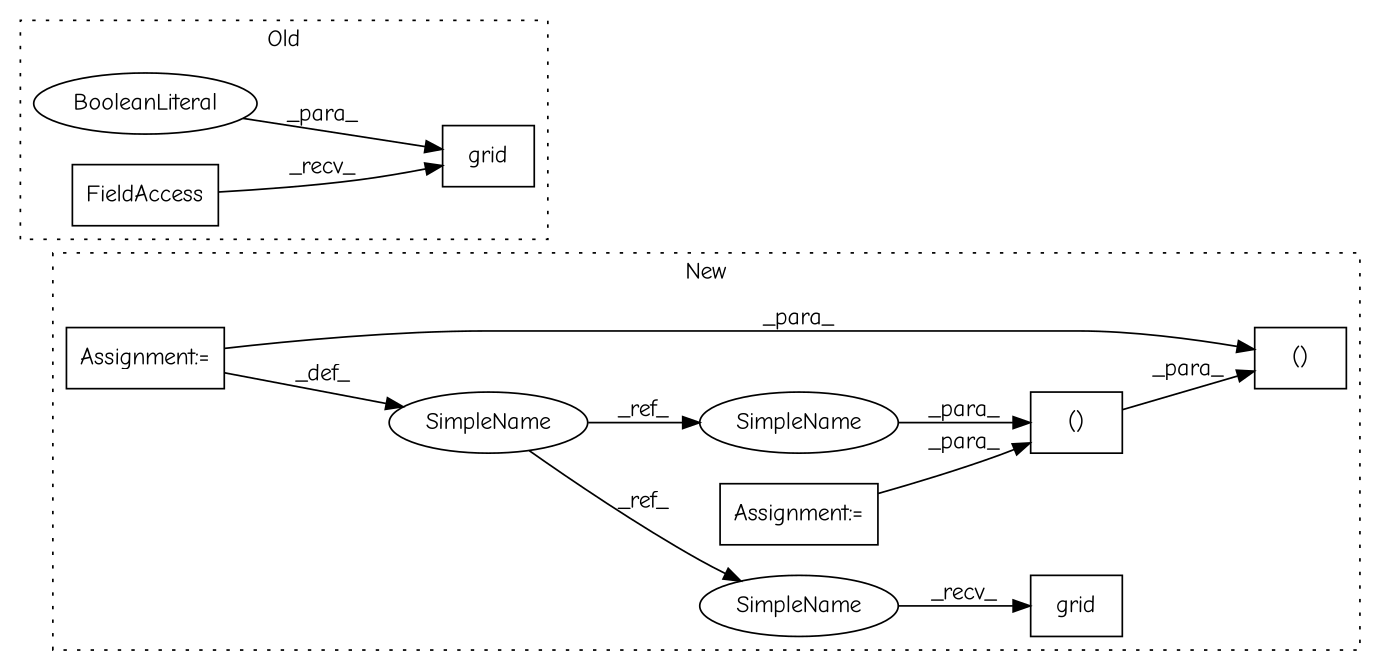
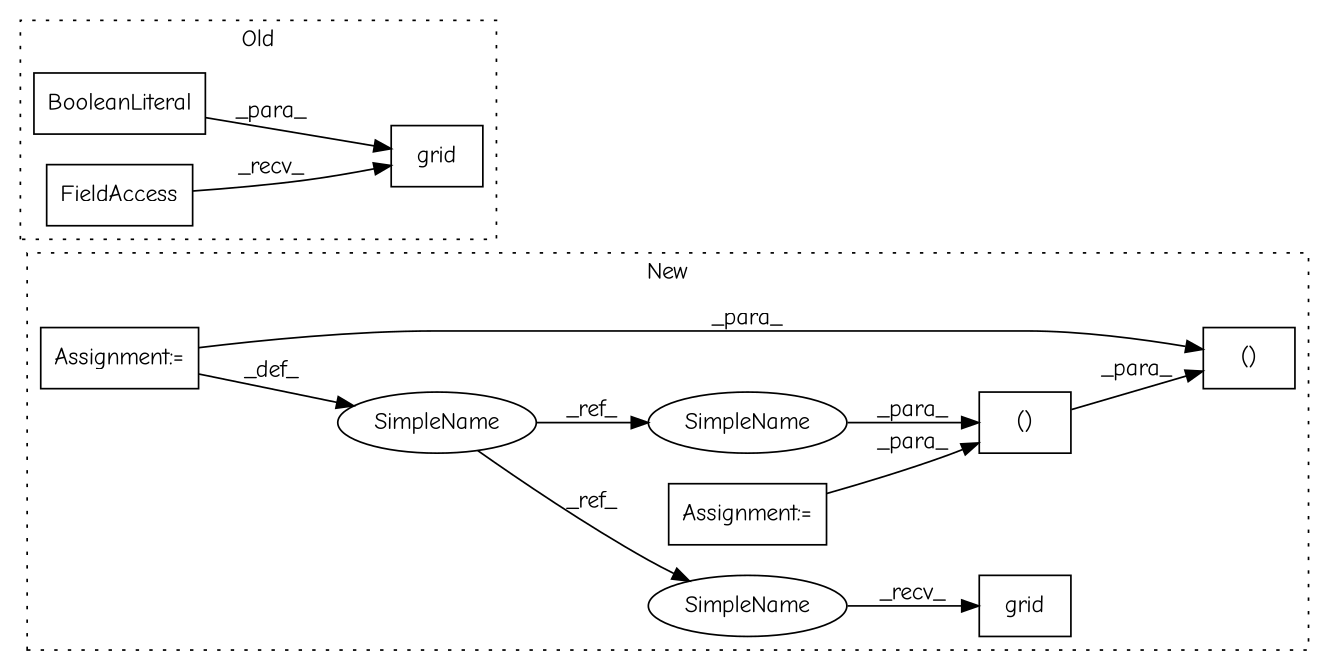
node "BooleanLiteral": shape ellipse -> box
